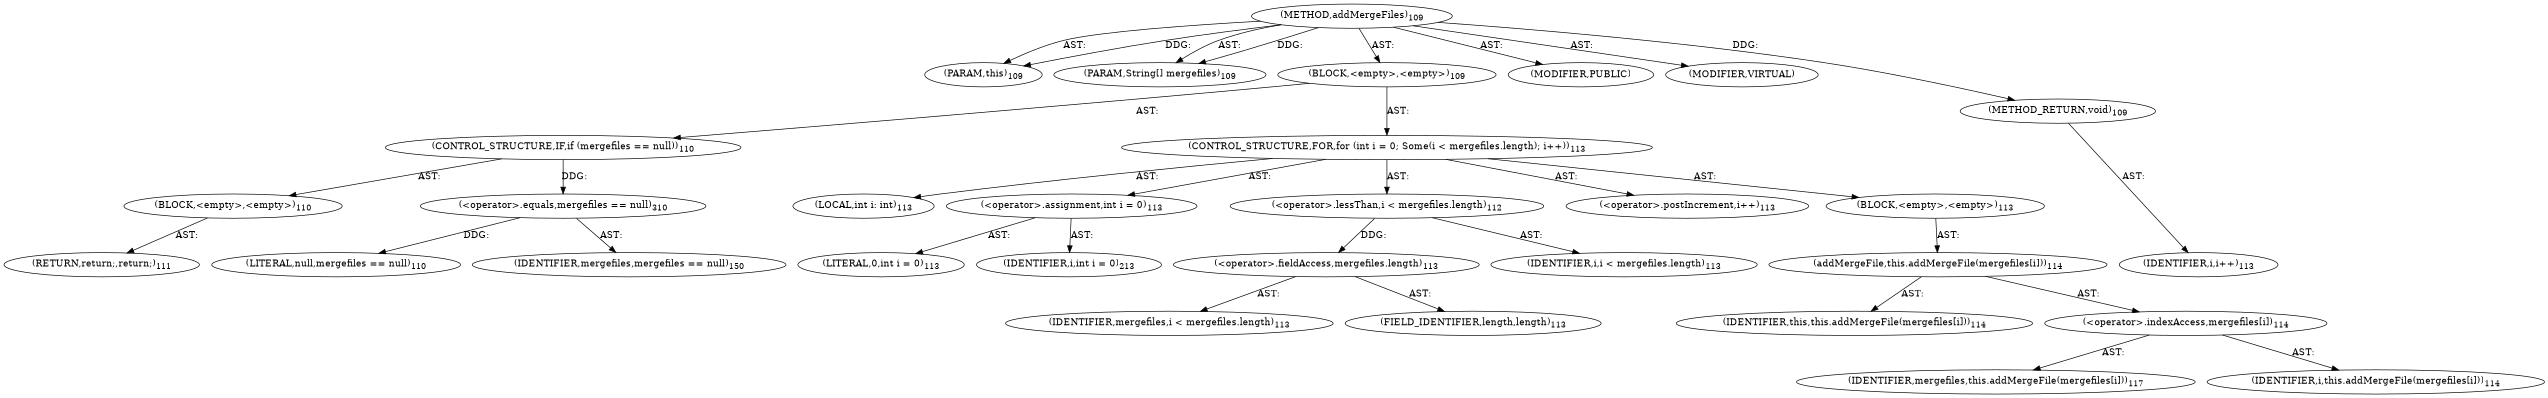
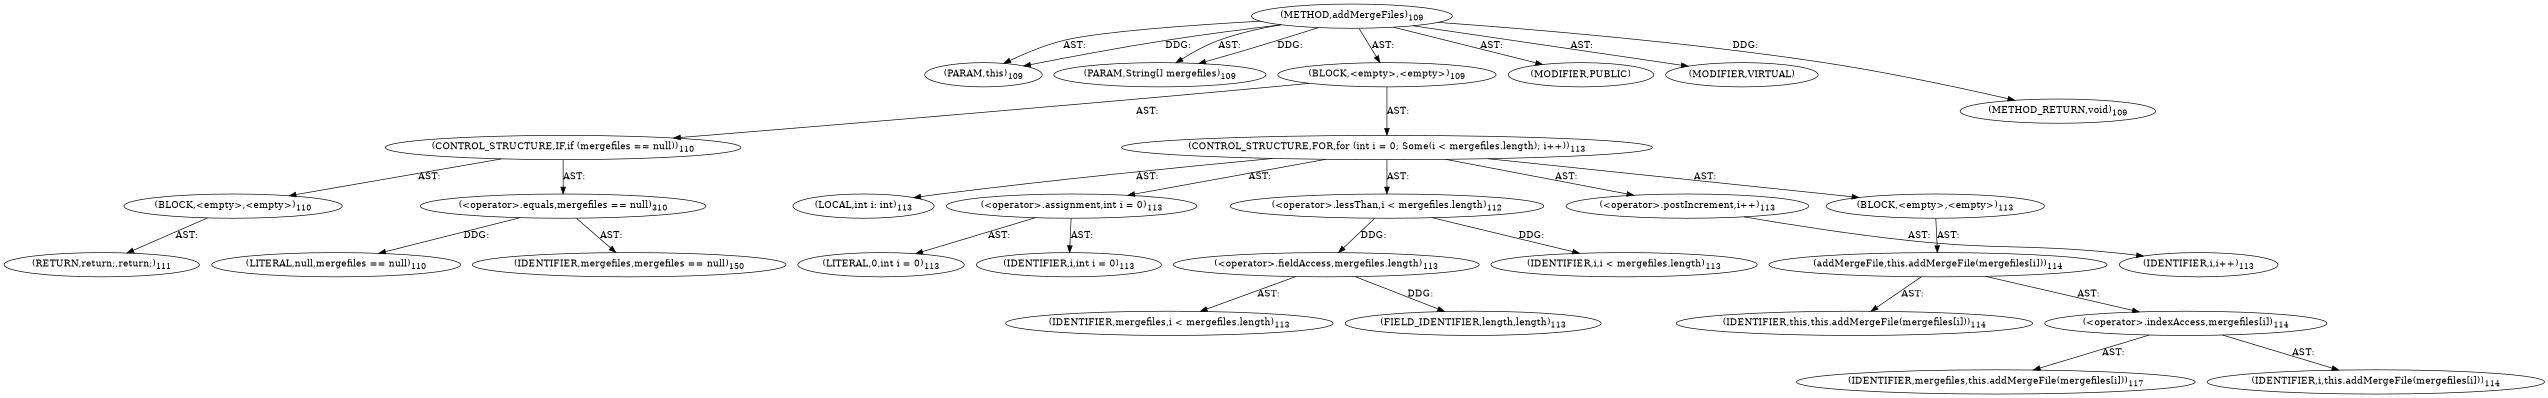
edge "(CONTROL_STRUCTURE,IF,if (mergefiles == null))" -> "(<operator>.equals,mergefiles == null)": label "DDG: " -> "AST: "
edge "(METHOD_RETURN,void)" -> "(IDENTIFIER,i,i++)": now "(<operator>.postIncrement,i++)" -> "(IDENTIFIER,i,i++)"
edge "(<operator>.lessThan,i < mergefiles.length)" -> "(IDENTIFIER,i,i < mergefiles.length)": label "AST: " -> "DDG: "
node "(IDENTIFIER,i,int i = 0)": text "213" -> "113"
edge "(<operator>.fieldAccess,mergefiles.length)" -> "(FIELD_IDENTIFIER,length,length)": label "AST: " -> "DDG: "
